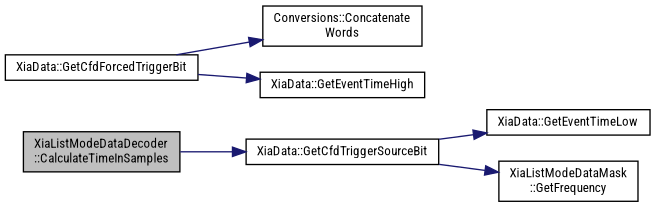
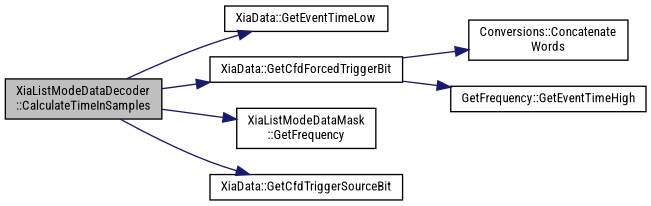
node "XiaData::GetEventTimeHigh": label "XiaData::GetEventTimeHigh" -> "GetFrequency::GetEventTimeHigh"
edge "XiaListModeDataDecoder ::CalculateTimeInSamples" -> "XiaData::GetCfdForcedTriggerBit": added
edge "XiaData::GetCfdTriggerSourceBit" -> "XiaData::GetEventTimeLow": now "XiaListModeDataDecoder ::CalculateTimeInSamples" -> "XiaData::GetEventTimeLow"
edge "XiaData::GetCfdTriggerSourceBit" -> "XiaListModeDataMask ::GetFrequency": now "XiaListModeDataDecoder ::CalculateTimeInSamples" -> "XiaListModeDataMask ::GetFrequency"
